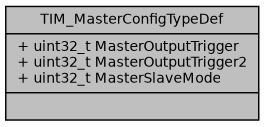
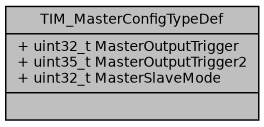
node "TIM_MasterConfigTypeDef": text "+ uint32_t MasterOutputTrigger2" -> "+ uint35_t MasterOutputTrigger2"
